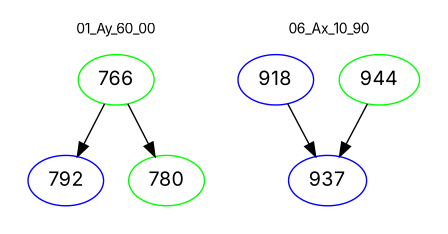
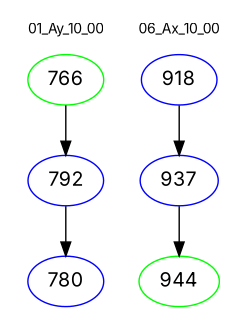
cluster "01_Ay_60_00": label "01_Ay_60_00" -> "01_Ay_10_00"
cluster "06_Ax_10_90": label "06_Ax_10_90" -> "06_Ax_10_00"
edge "766" -> "780": now "792" -> "780"
edge "944" -> "937": reversed
node "780": color green -> blue
